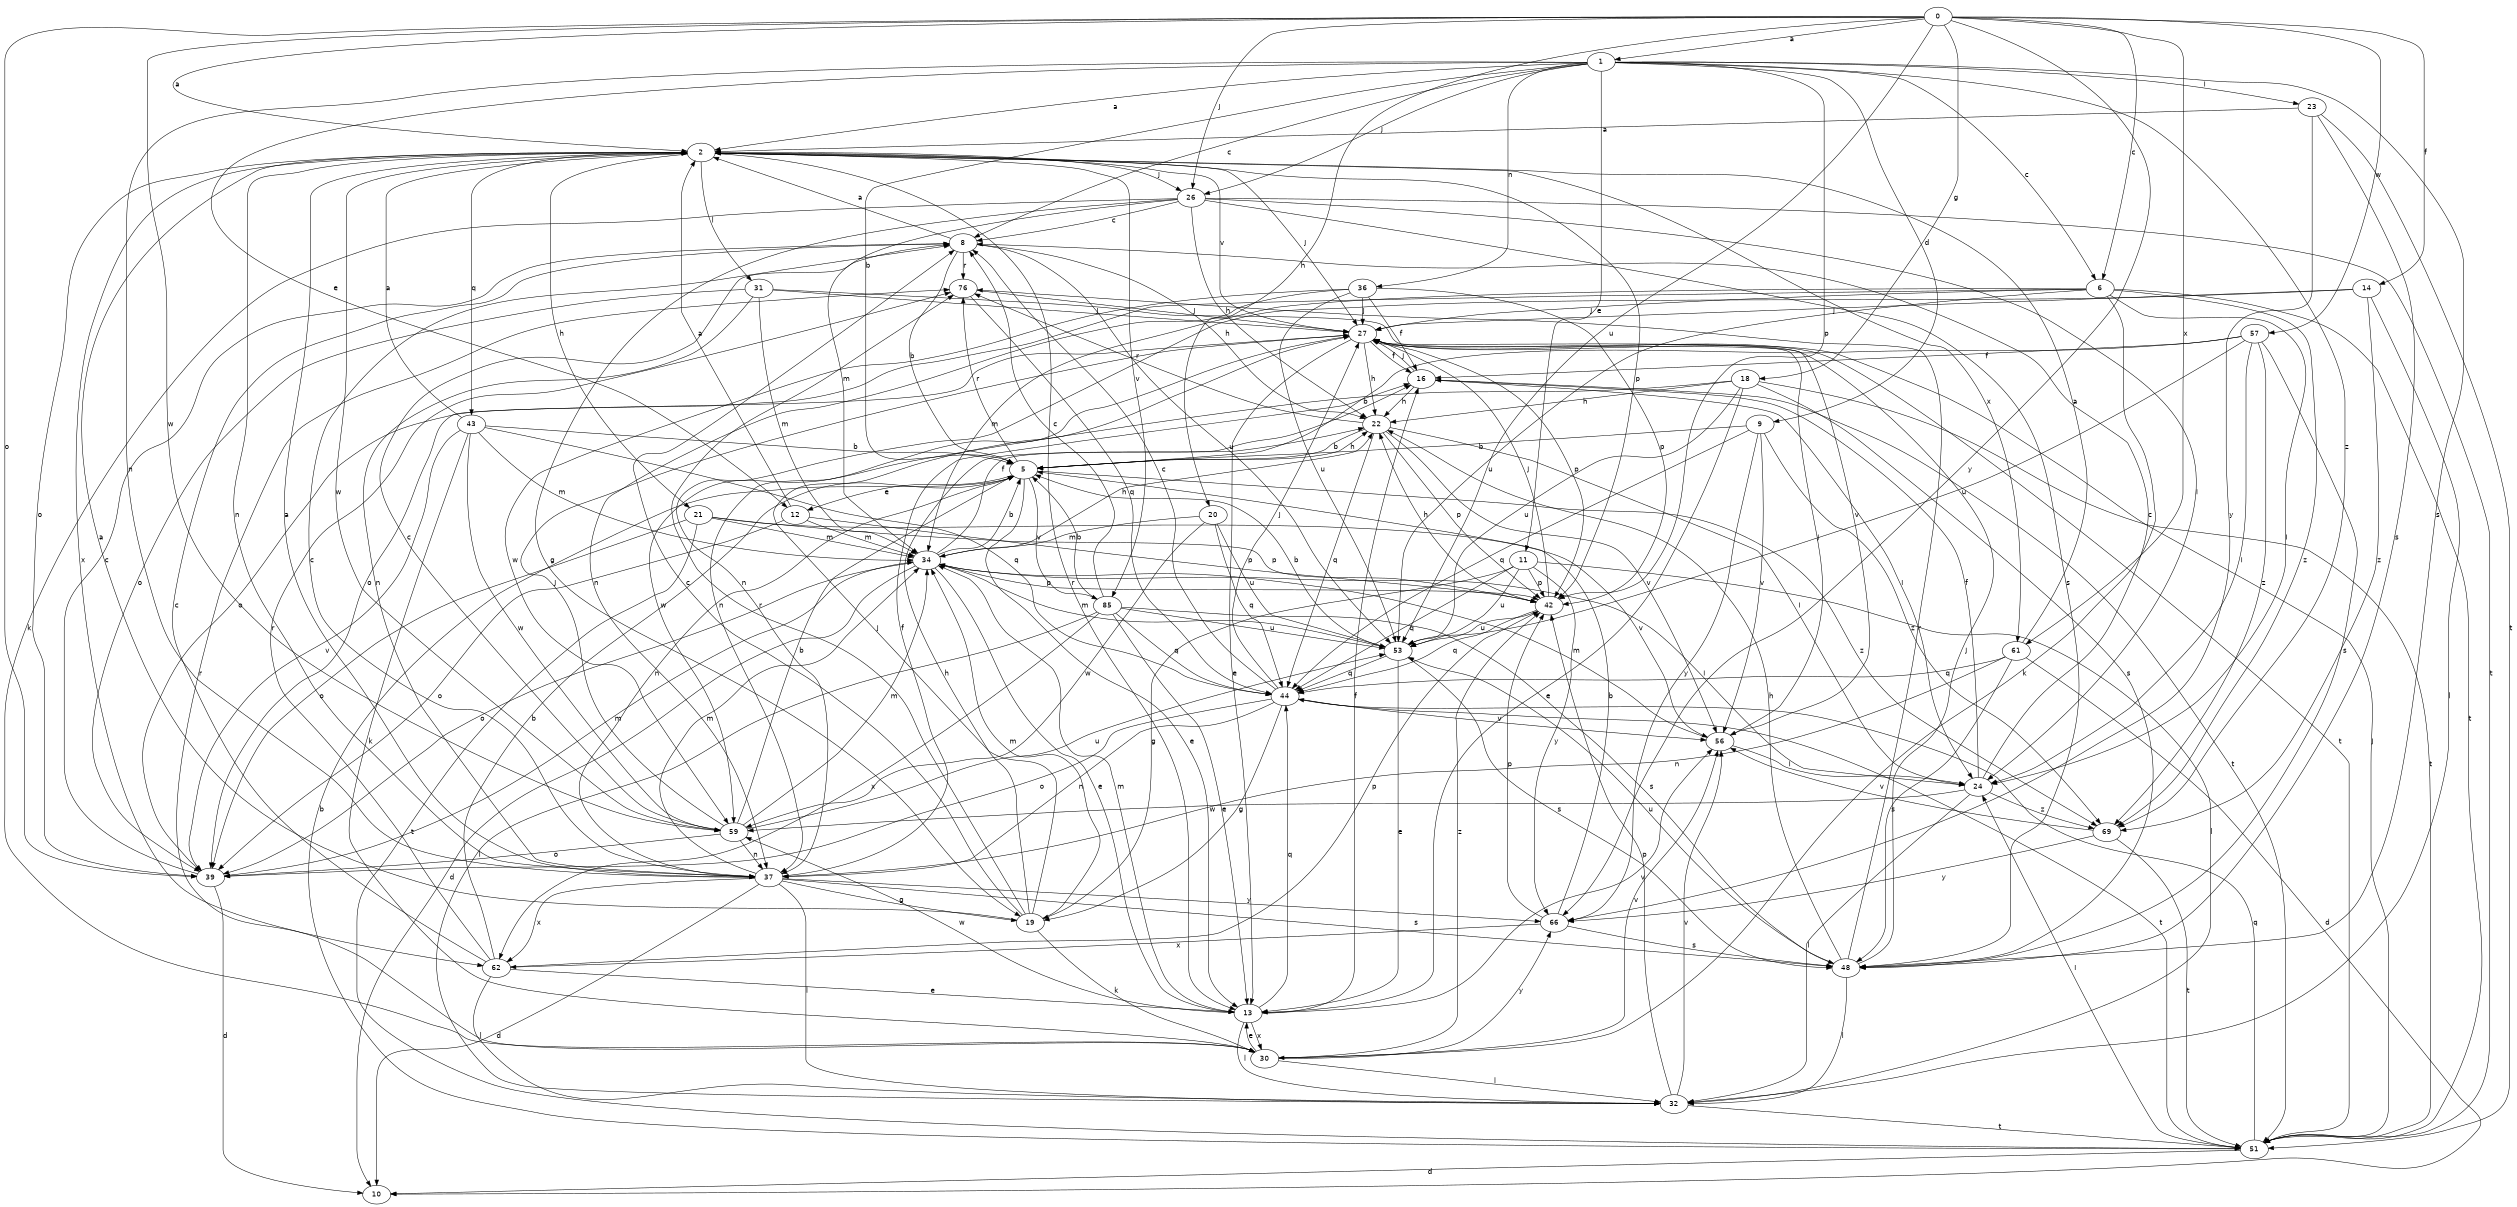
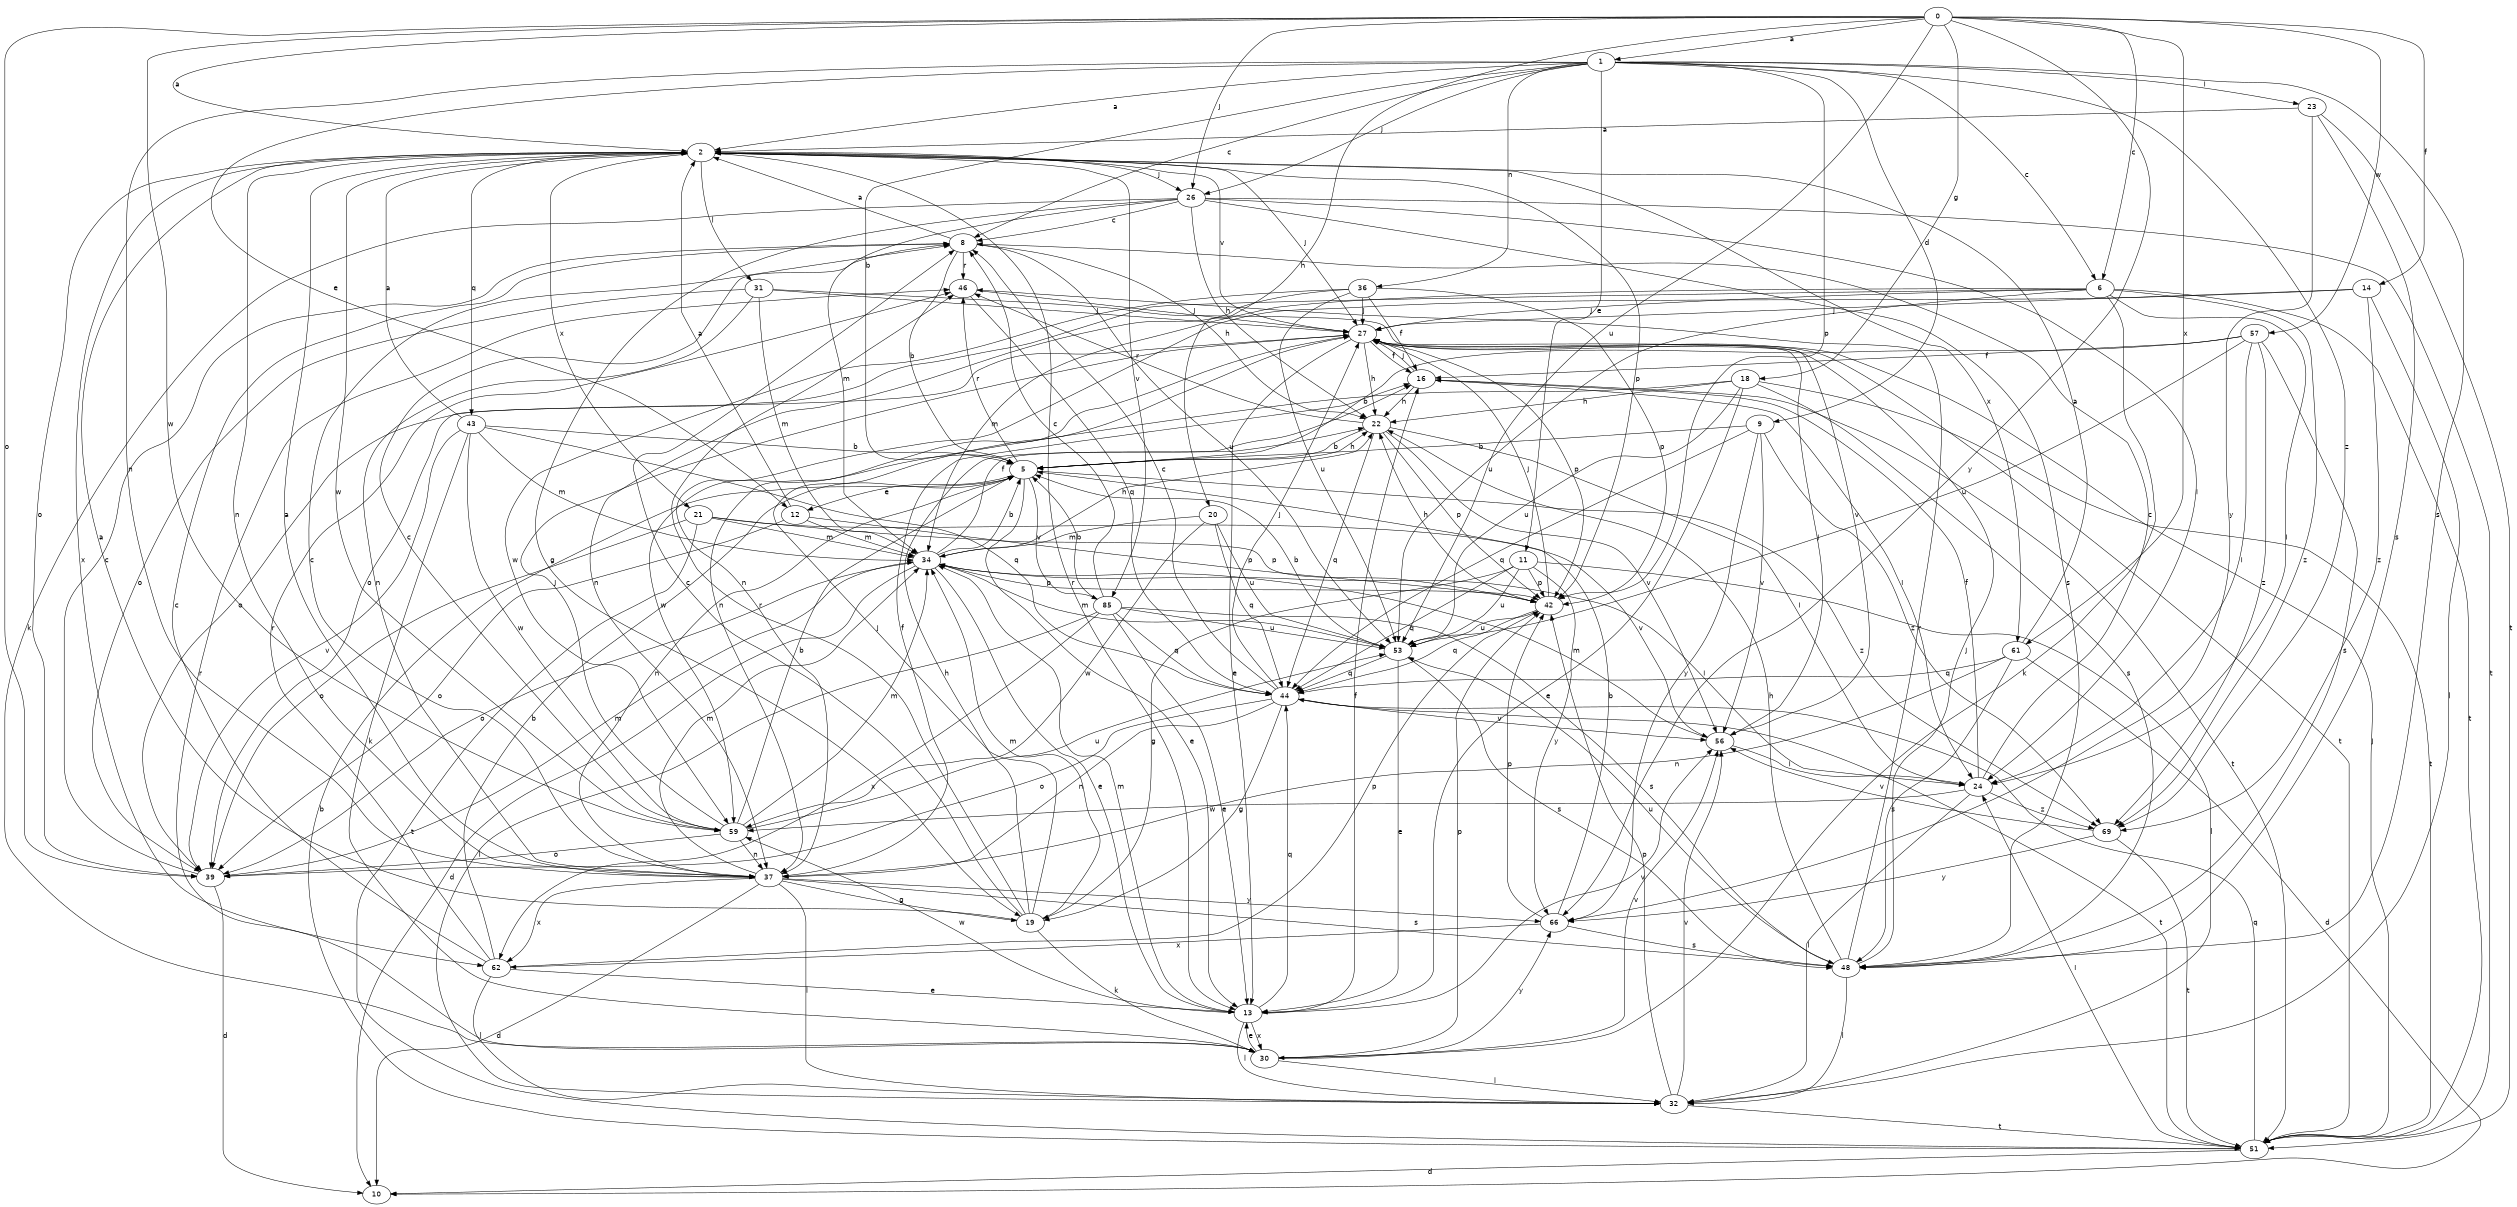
node "76": label "76" -> "46"
edge "2" -> "21": label "h" -> "x"
edge "30" -> "42": label "z" -> "p"
